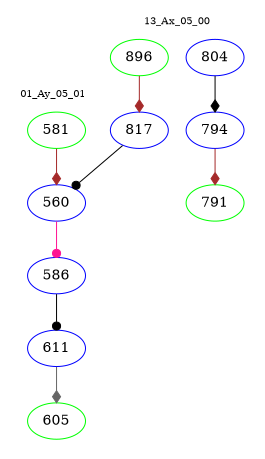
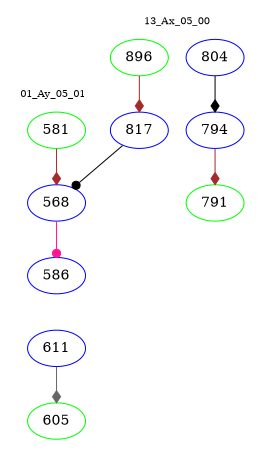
node "560": label "560" -> "568"
edge "586" -> "611": removed
